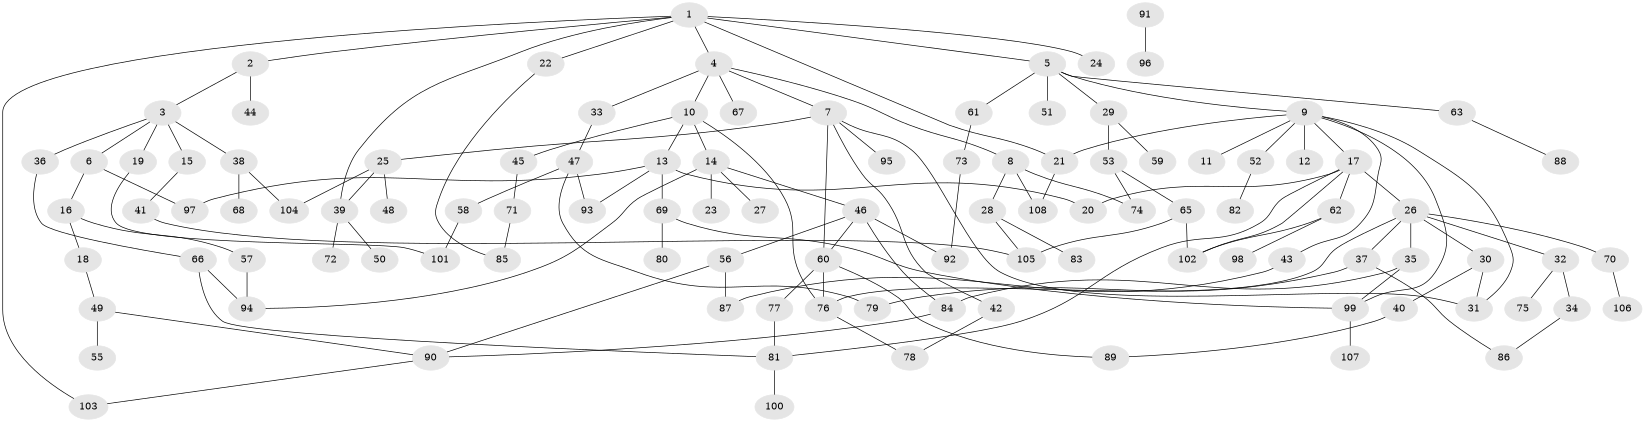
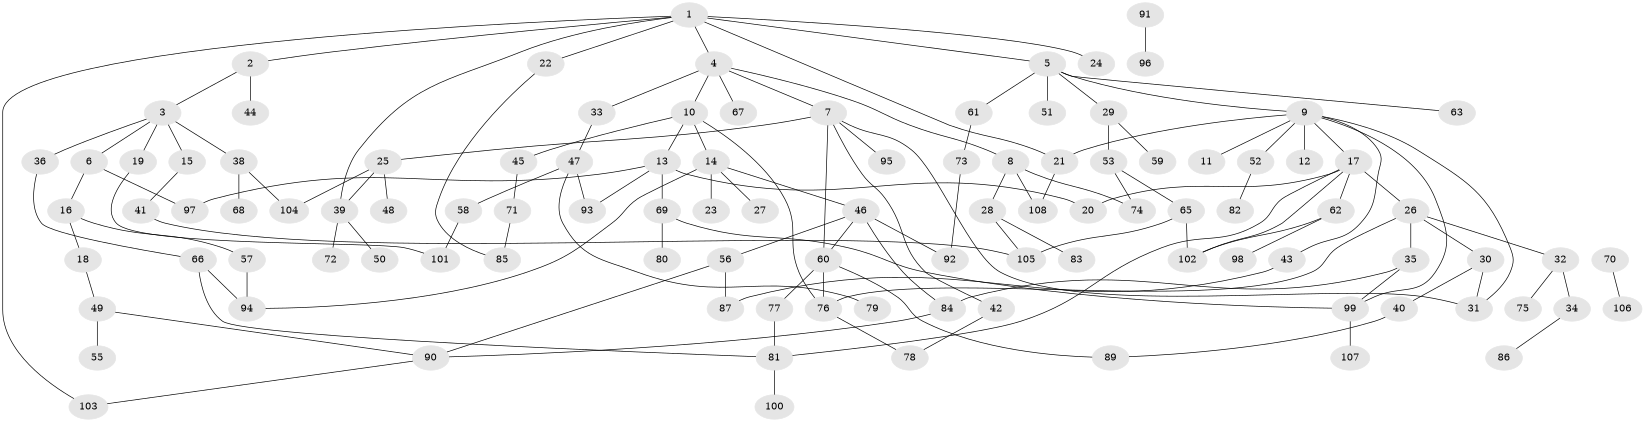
node "88": removed
edge "26" -- "70": removed
node "37": removed
